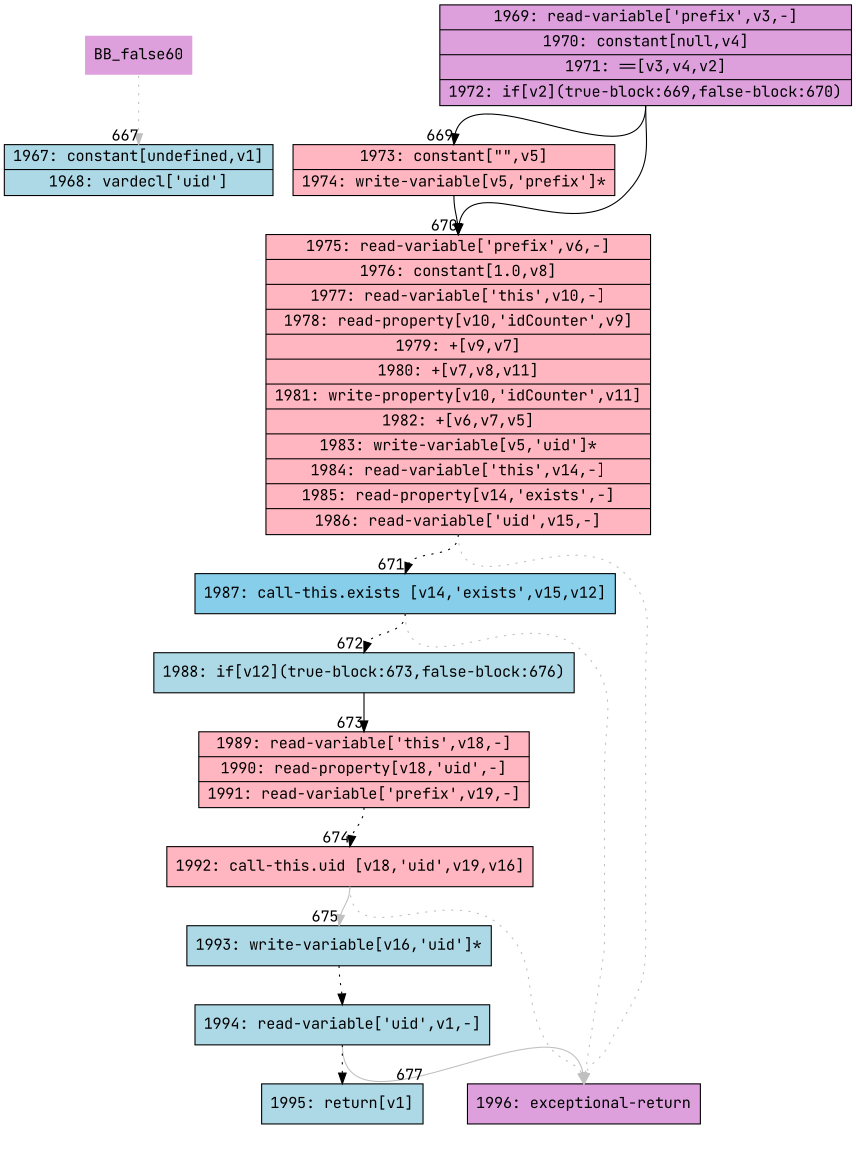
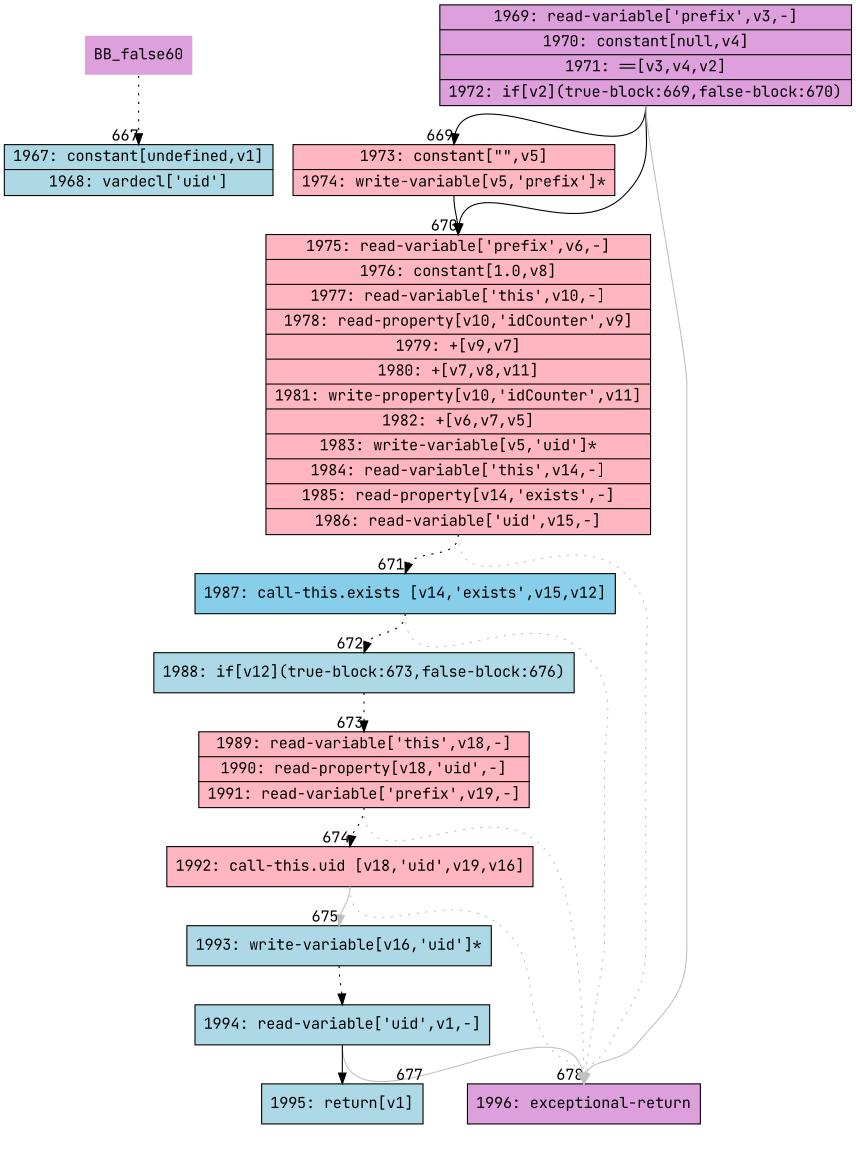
edge "BB_false60" -> "1967: constant[undefined,v1]": color gray -> black
edge "1969: read-variable['prefix',v3,-]" -> "1996: exceptional-return": added
edge "1988: if[v12](true-block:673,false-block:676)" -> "1989: read-variable['this',v18,-]": style solid -> dotted
edge "1989: read-variable['this',v18,-]" -> "1996: exceptional-return": added
edge "1994: read-variable['uid',v1,-]" -> "1995: return[v1]": style dotted -> solid
